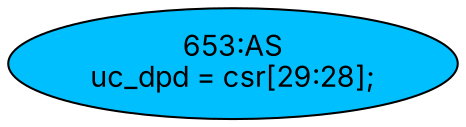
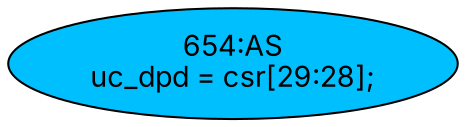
node "653:AS uc_dpd = csr[29:28];": label "653:AS uc_dpd = csr[29:28];" -> "654:AS uc_dpd = csr[29:28];"
